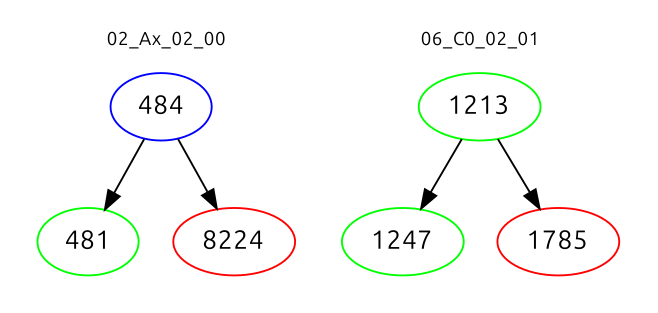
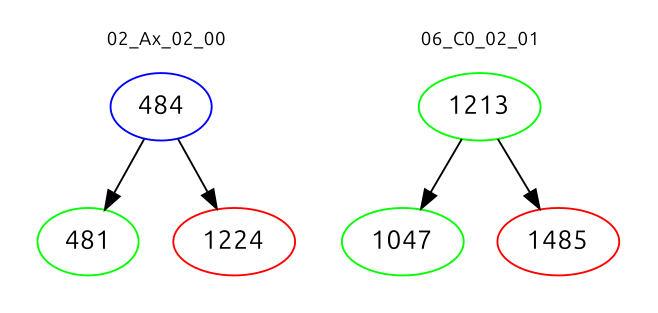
node "8224": label "8224" -> "1224"
node "1247": label "1247" -> "1047"
node "1785": label "1785" -> "1485"
